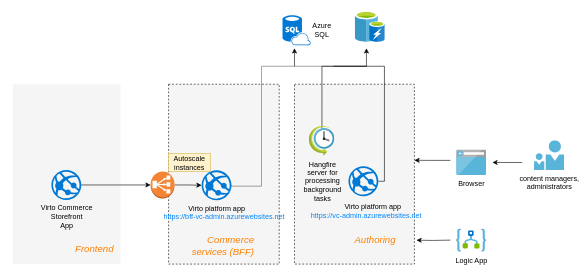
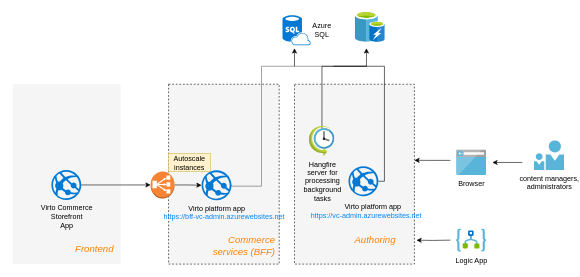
node "Commerce services (BFF)": moved (216, 246) -> (237, 246)
